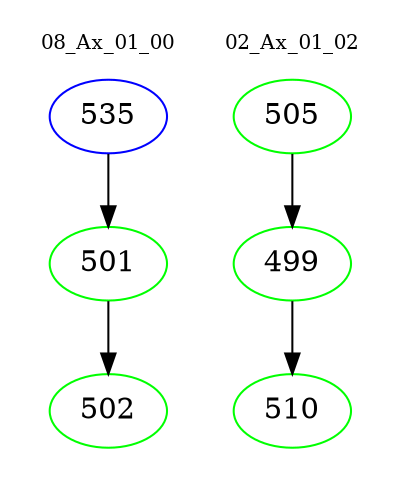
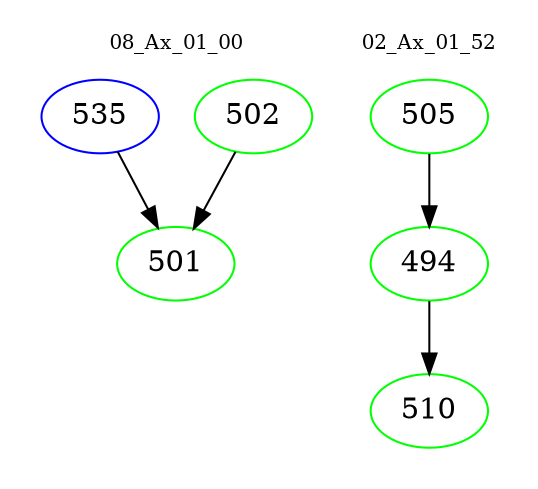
cluster "02_Ax_01_02": label "02_Ax_01_02" -> "02_Ax_01_52"
node "499": label "499" -> "494"
edge "501" -> "502": reversed
